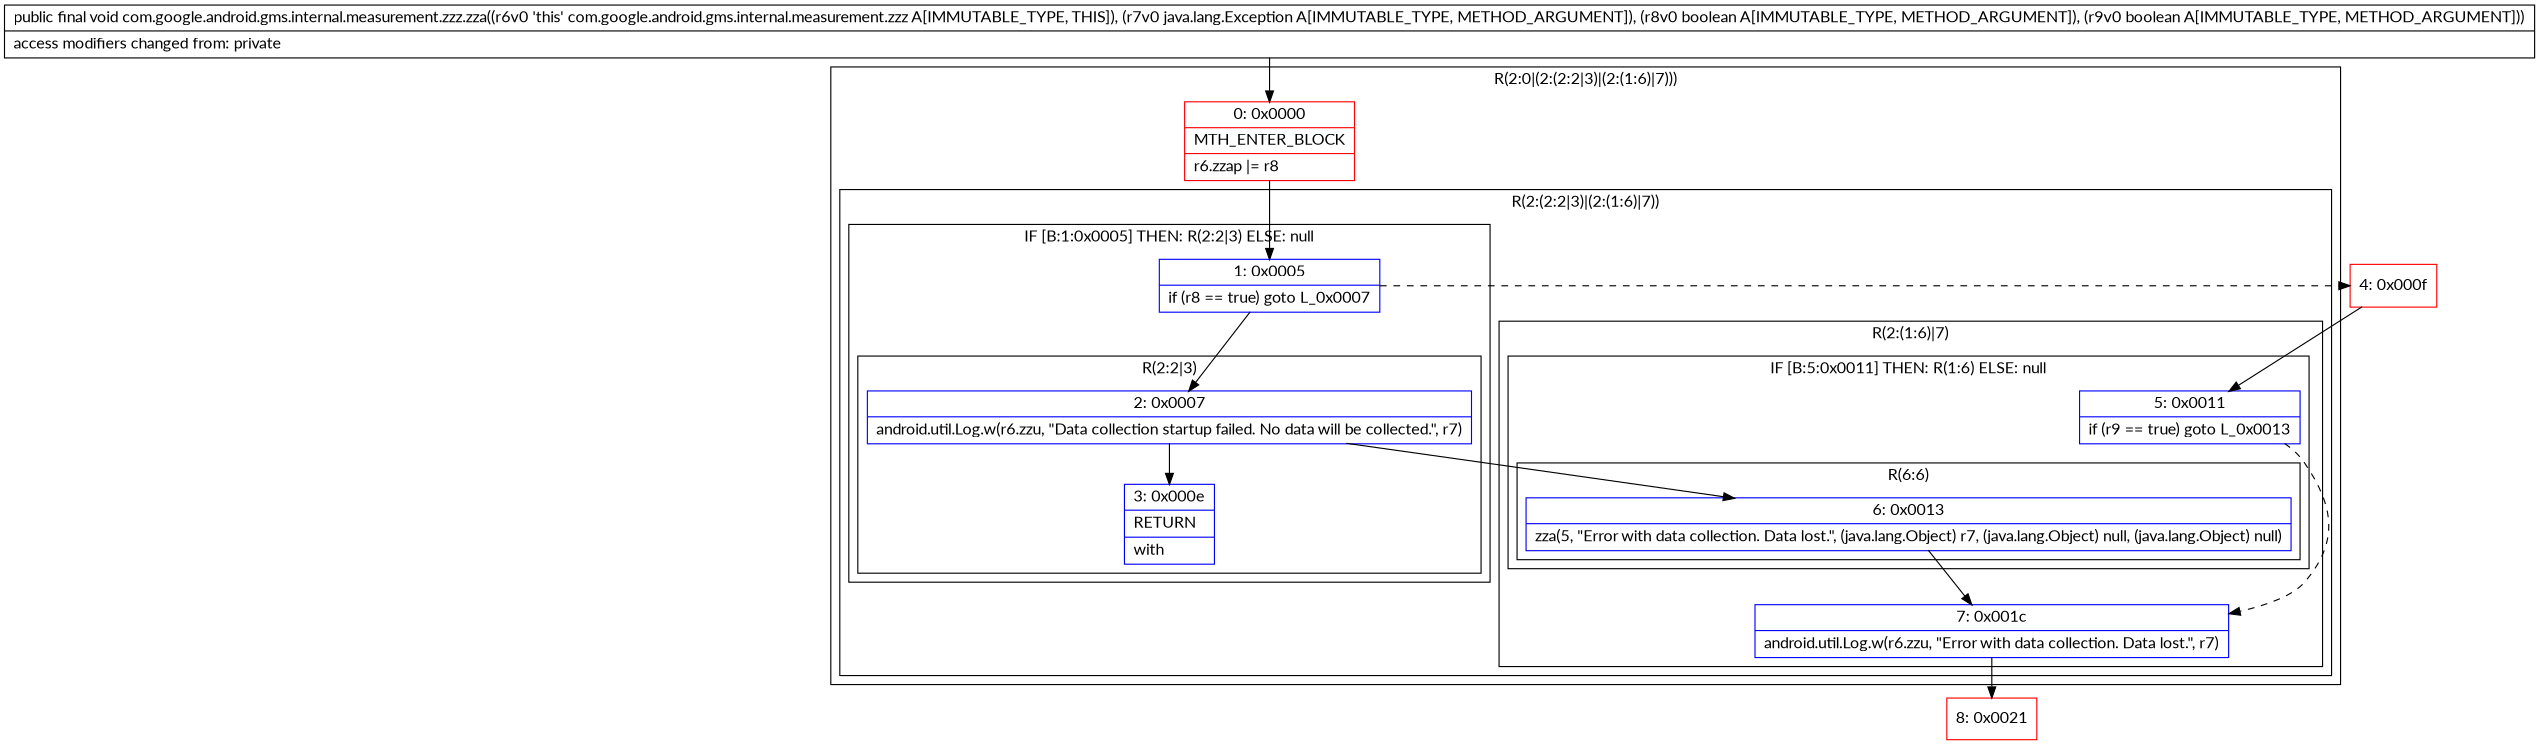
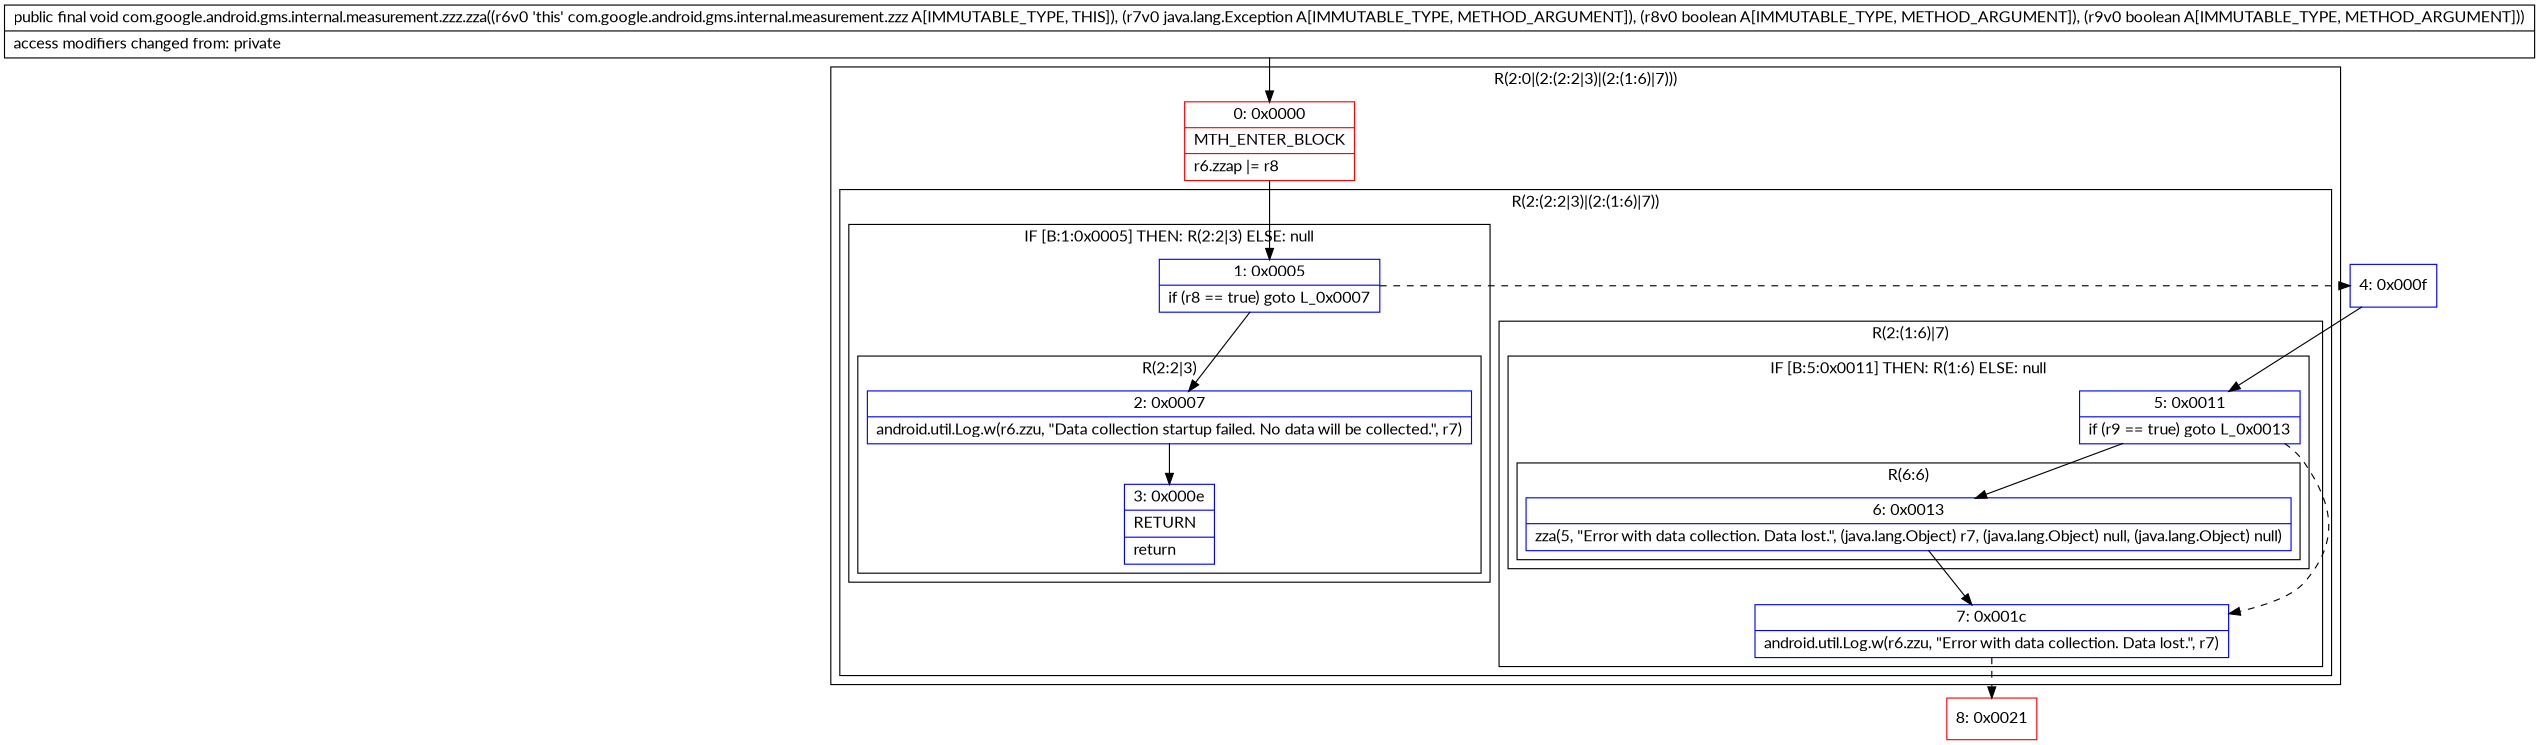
node "4: 0x000f": color red -> blue
edge "2: 0x0007" -> "6: 0x0013": now "5: 0x0011" -> "6: 0x0013"
node "3: 0x000e": text "with" -> "return"
edge "7: 0x001c" -> "8: 0x0021": style solid -> dashed
